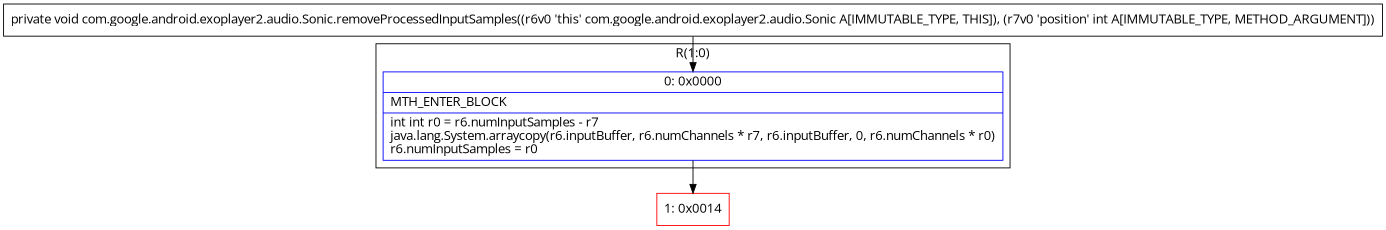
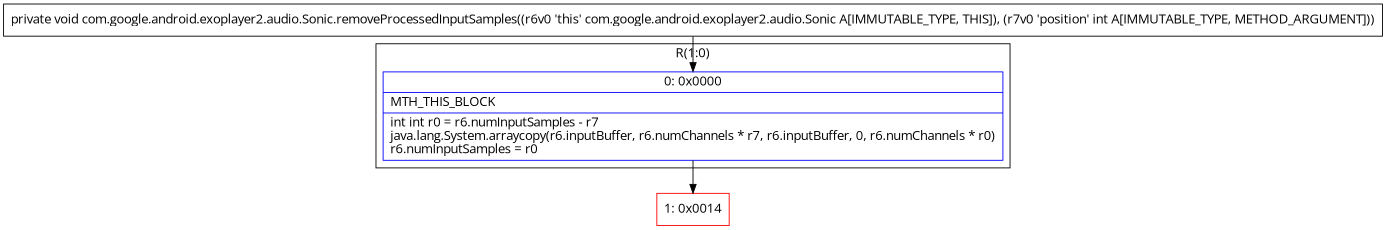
node "0: 0x0000": text "MTH_ENTER_BLOCK" -> "MTH_THIS_BLOCK"
